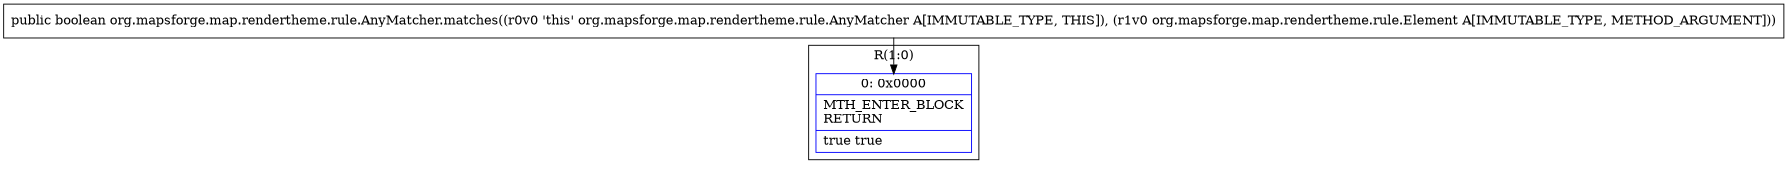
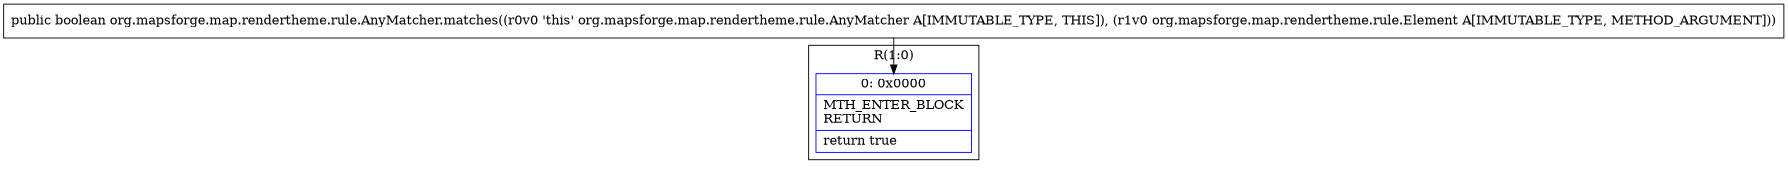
node "0: 0x0000": text "true true" -> "return true"
